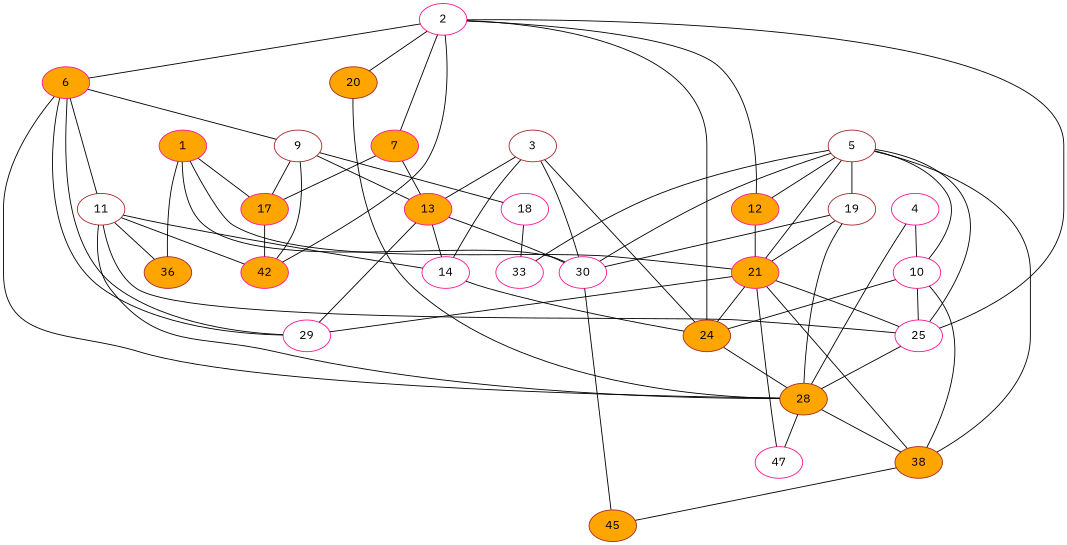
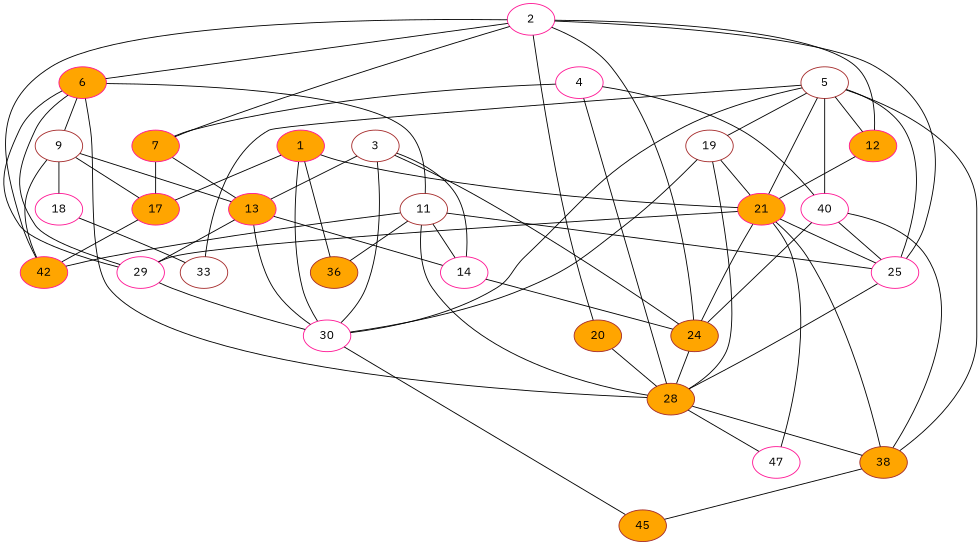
edge "4" -- "7": added
node "33": color deeppink -> brown
node "10": label "10" -> "40"
edge "29" -- "30": added
